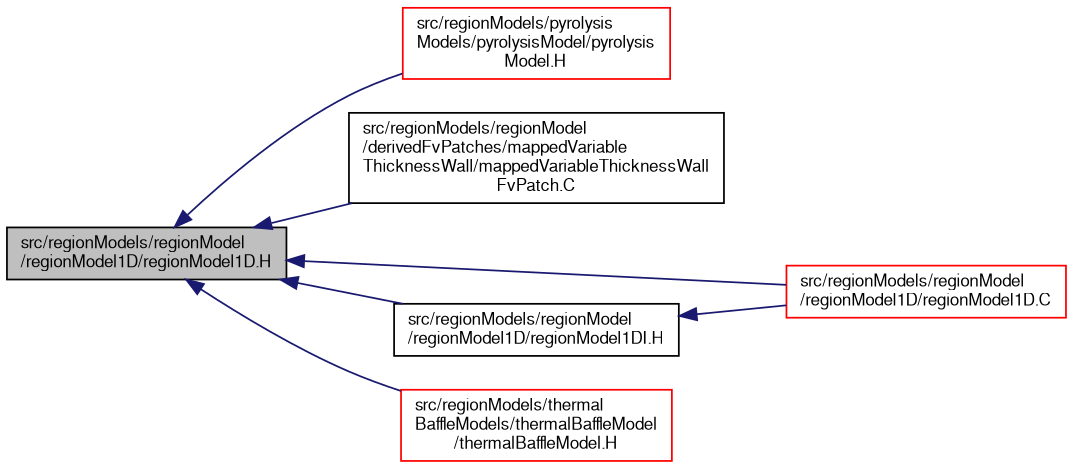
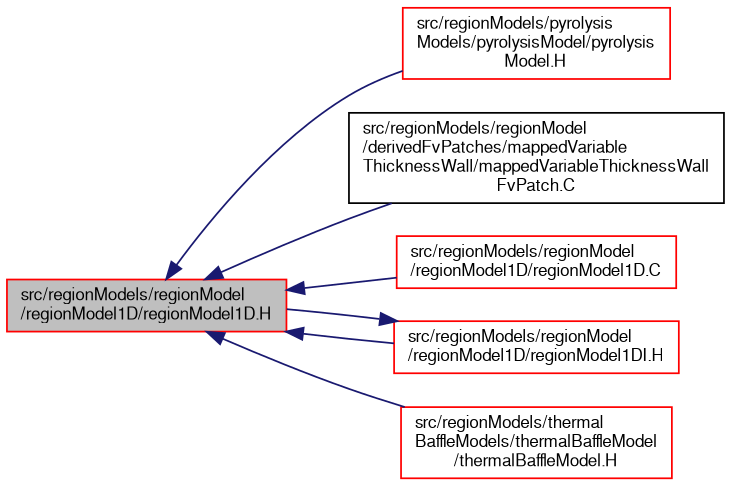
node "src/regionModels/regionModel /regionModel1D/regionModel1D.H": color black -> red
edge "src/regionModels/regionModel /regionModel1D/regionModel1D.C" -> "src/regionModels/regionModel /regionModel1D/regionModel1DI.H": now "src/regionModels/regionModel /regionModel1D/regionModel1D.H" -> "src/regionModels/regionModel /regionModel1D/regionModel1DI.H"
node "src/regionModels/regionModel /regionModel1D/regionModel1DI.H": color black -> red
